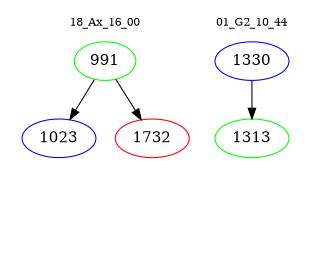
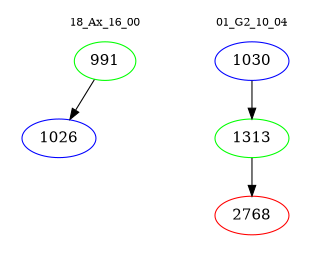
cluster "01_G2_10_44": label "01_G2_10_44" -> "01_G2_10_04"
node "1330": label "1330" -> "1030"
node "1023": label "1023" -> "1026"
node "1732": removed
node "2768": added
